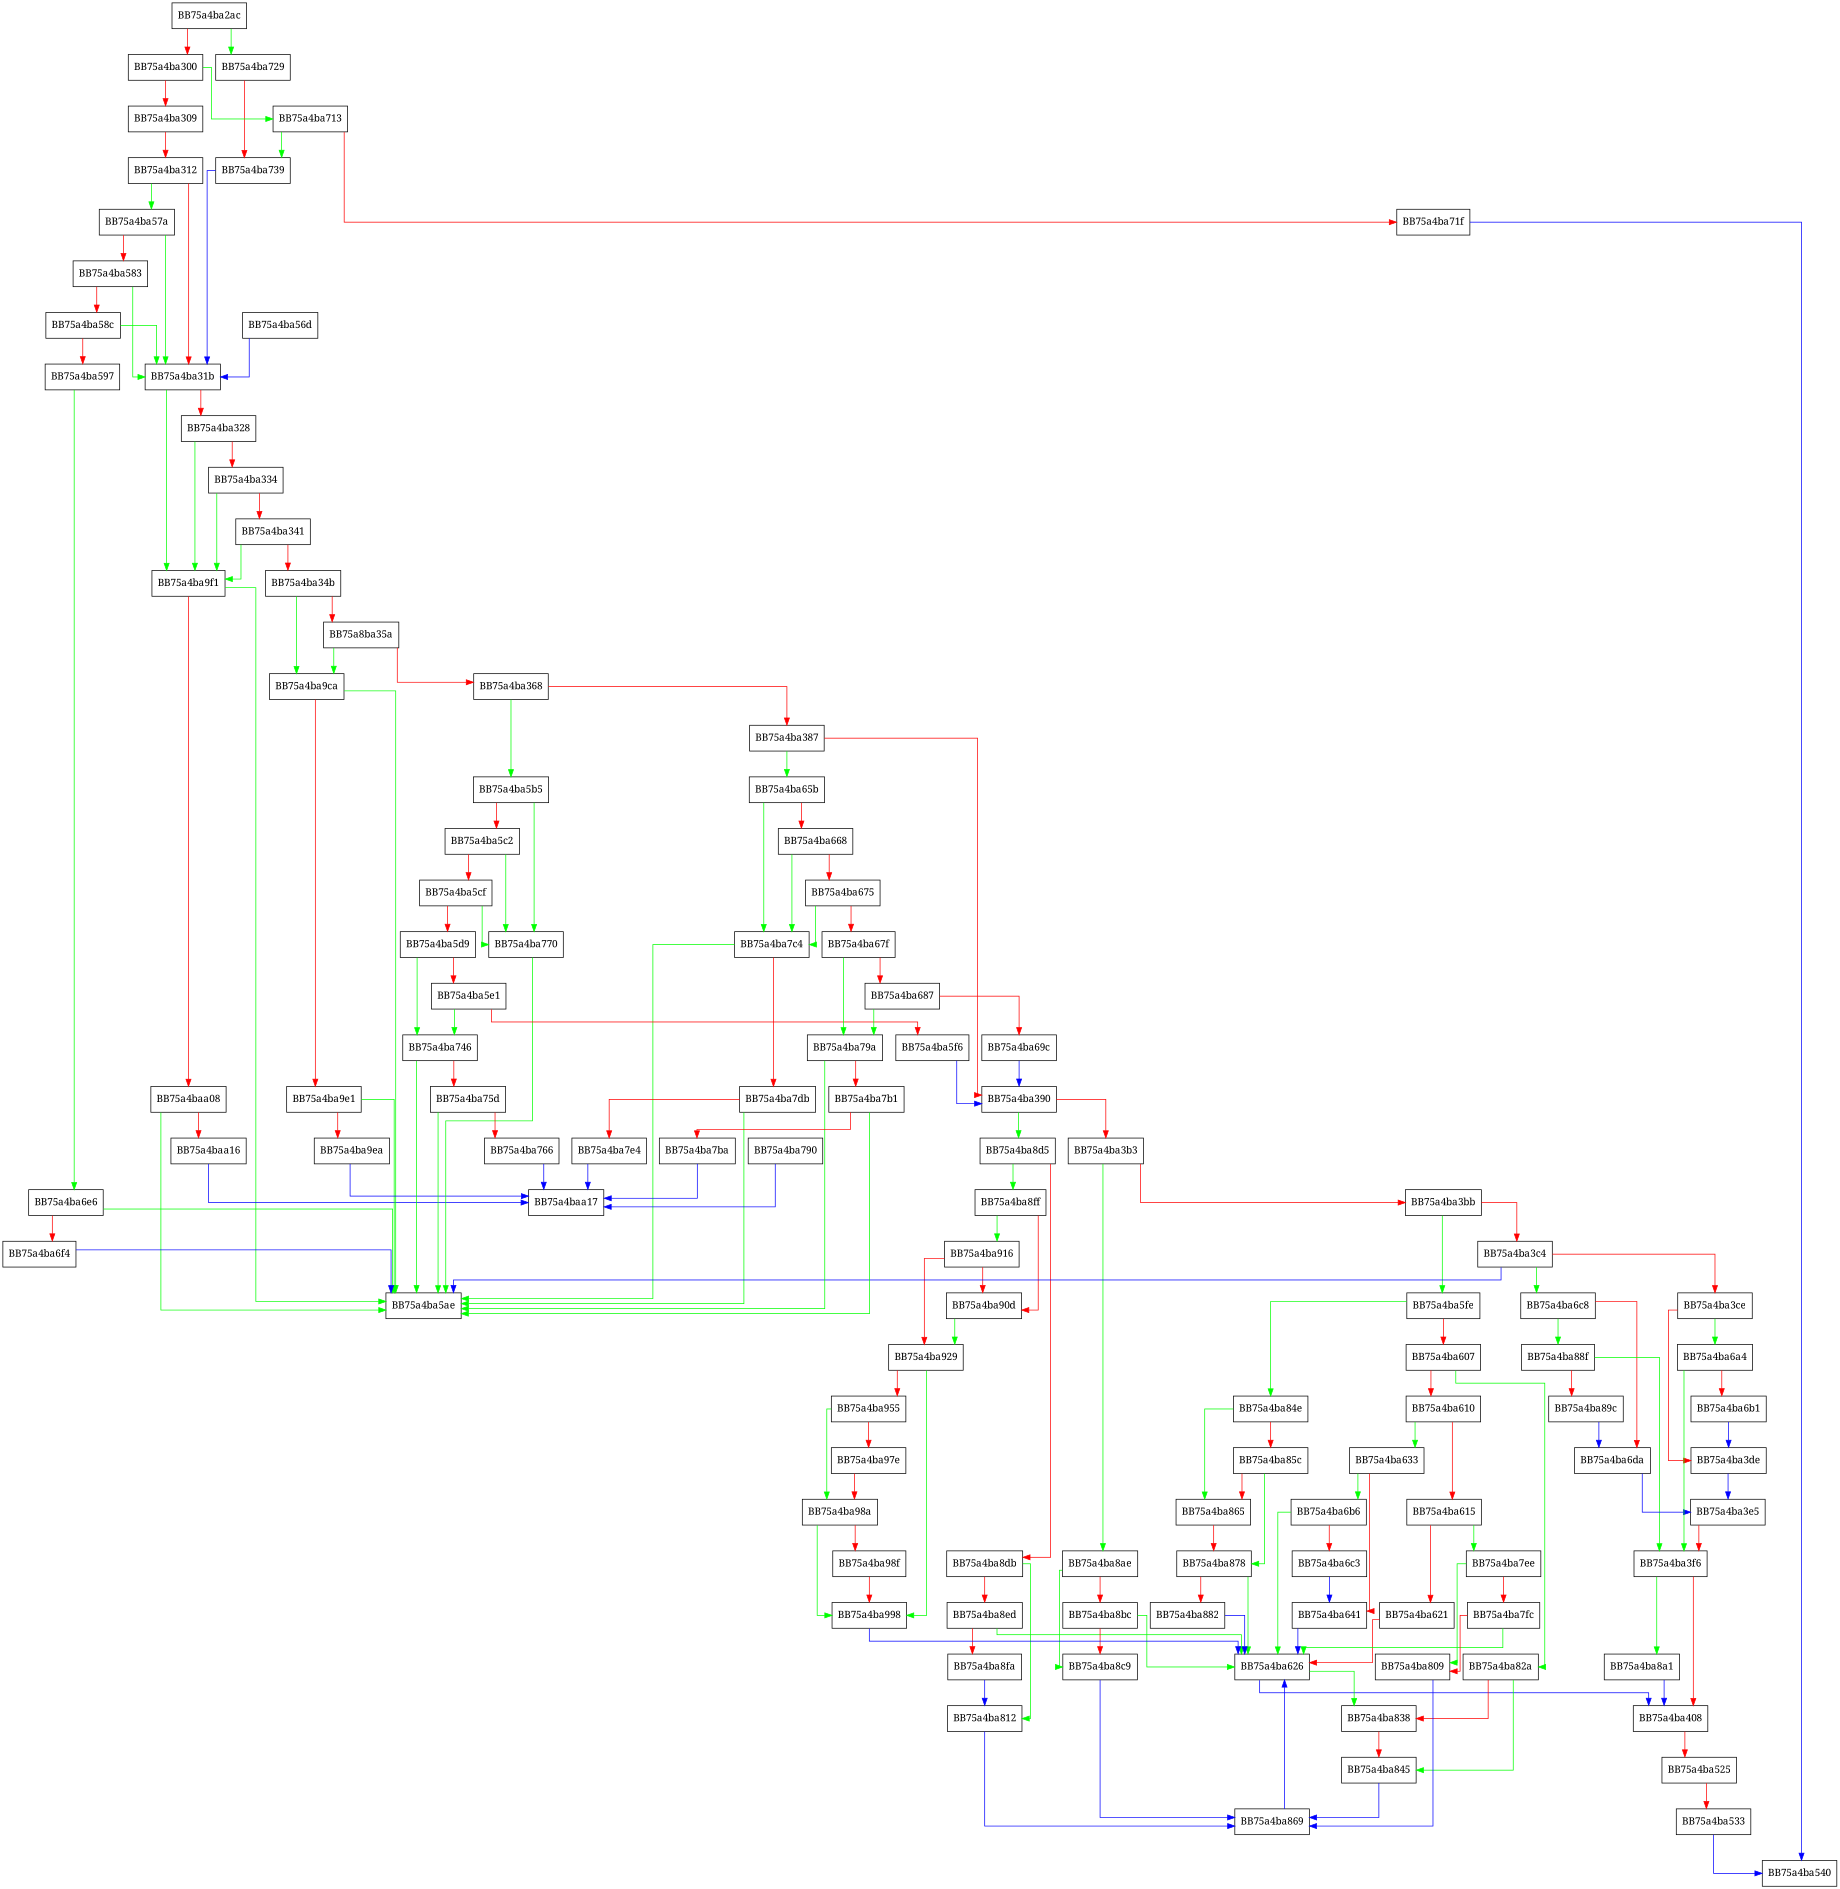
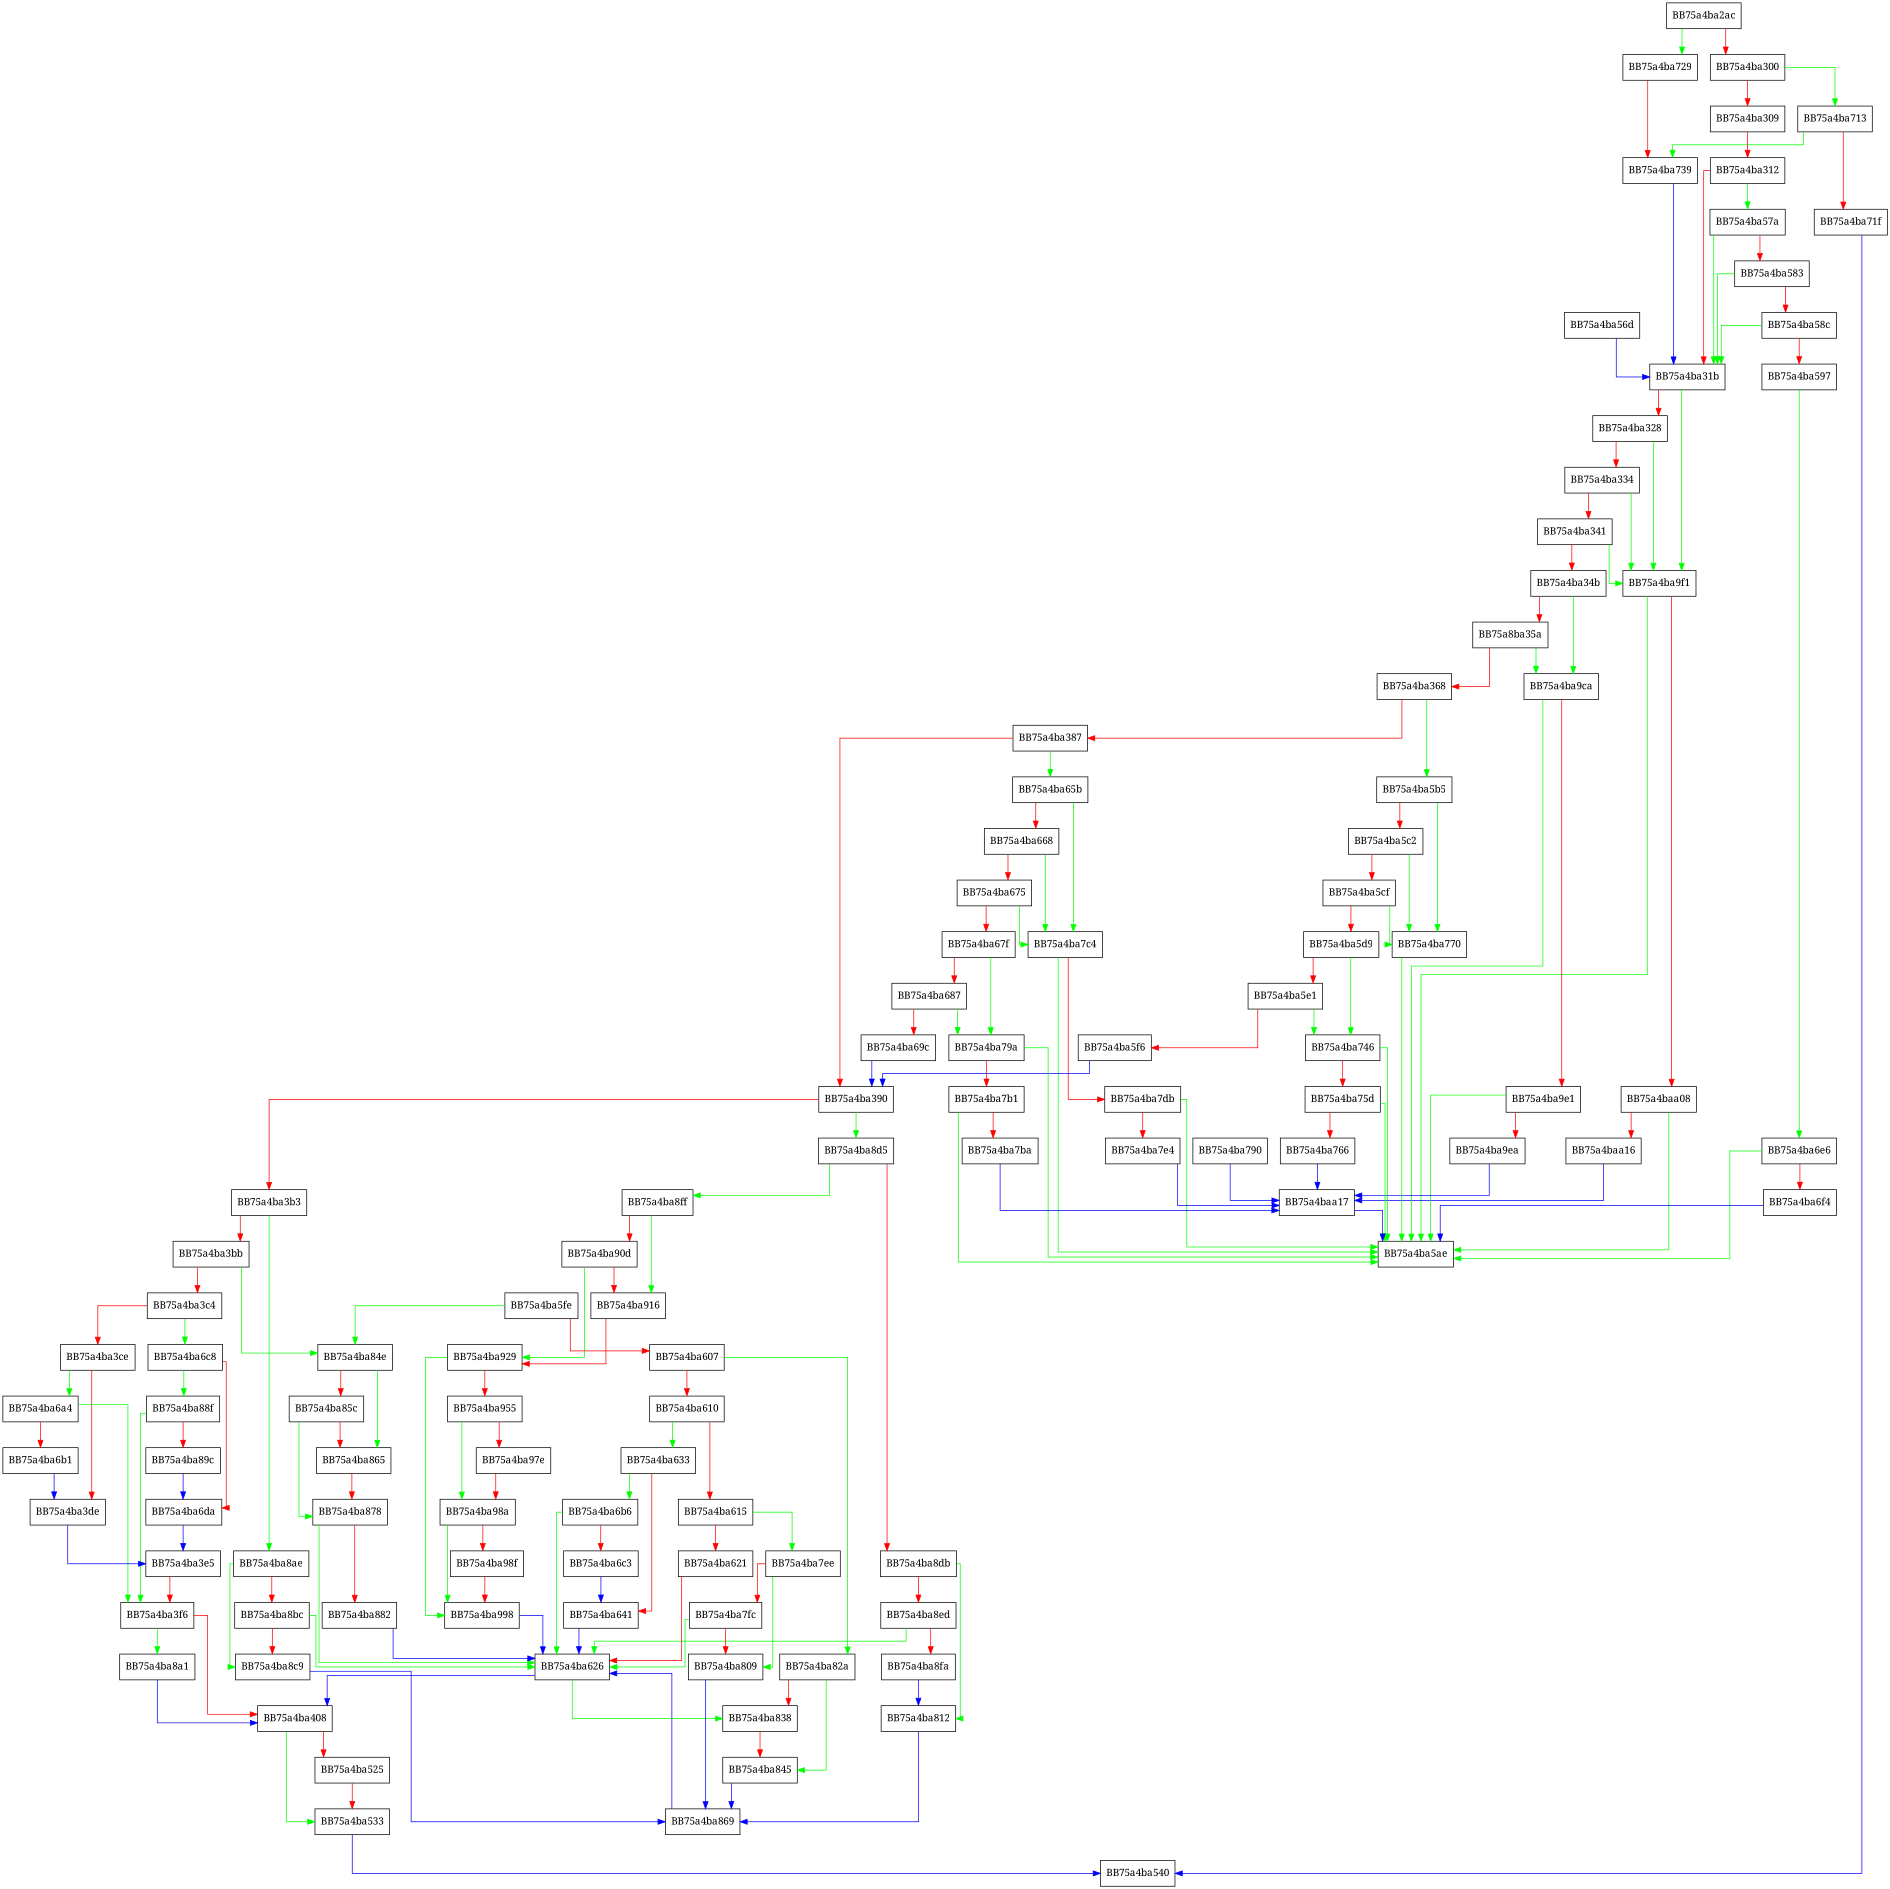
edge "BB75a4ba3bb" -> "BB75a4ba5fe": now "BB75a4ba3bb" -> "BB75a4ba84e"
edge "BB75a4ba916" -> "BB75a4ba90d": reversed
edge "BB75a4ba3c4" -> "BB75a4ba5ae": now "BB75a4baa17" -> "BB75a4ba5ae"
edge "BB75a4ba408" -> "BB75a4ba533": added
